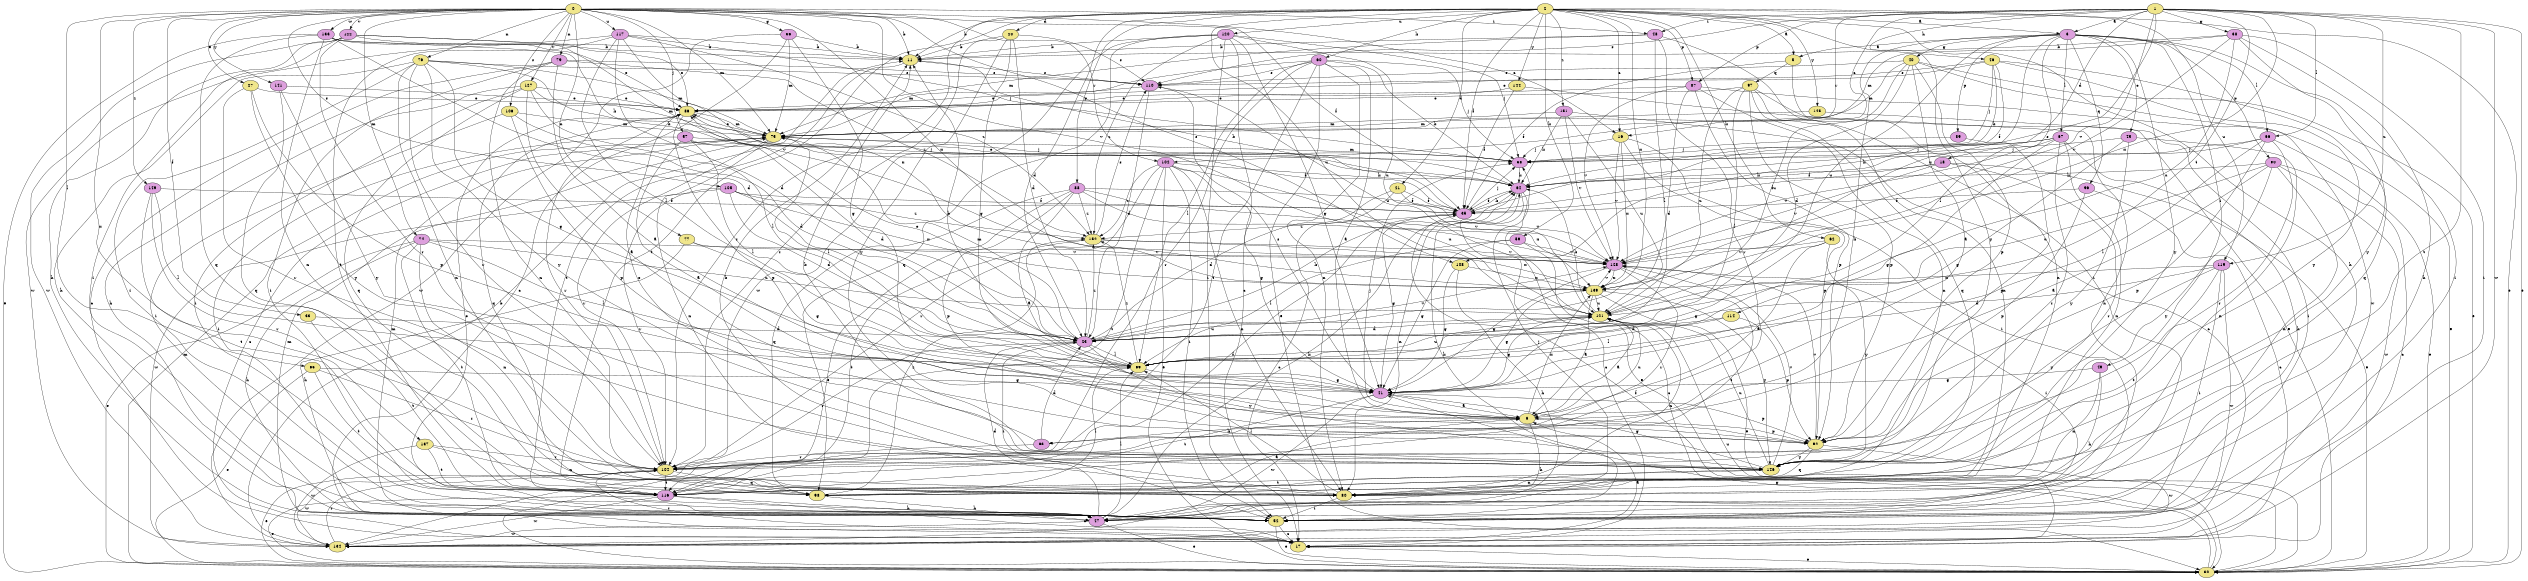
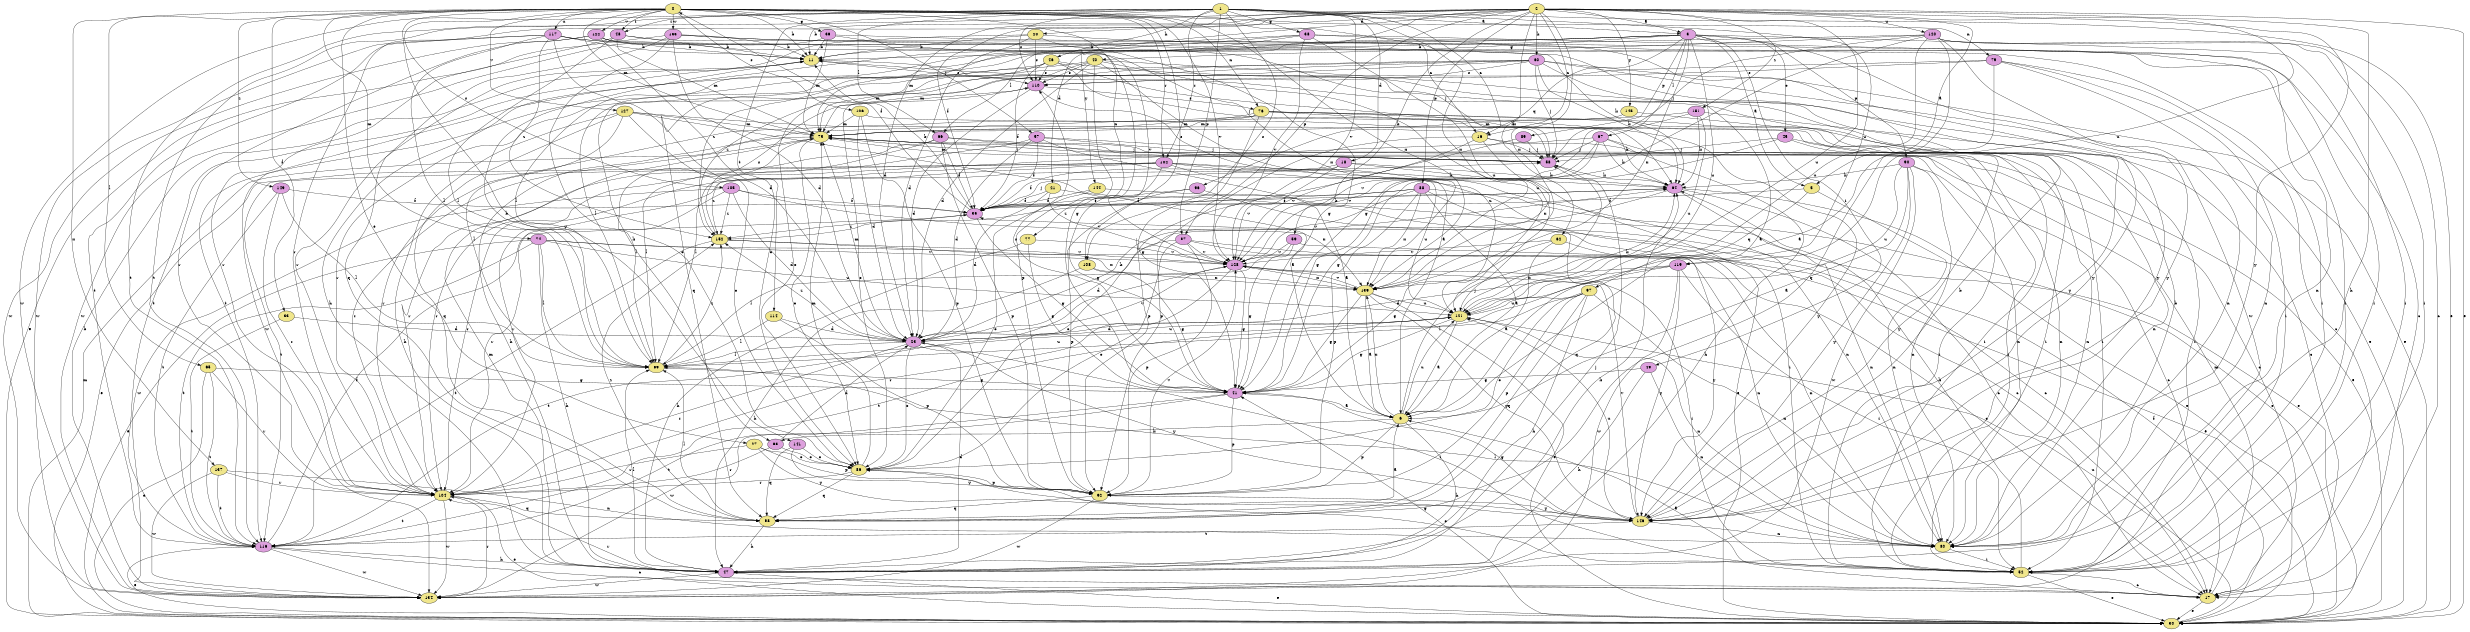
edge "0" -> "35": reversed
edge "76" -> "110": reversed
edge "122" -> "47": removed, label "h"
